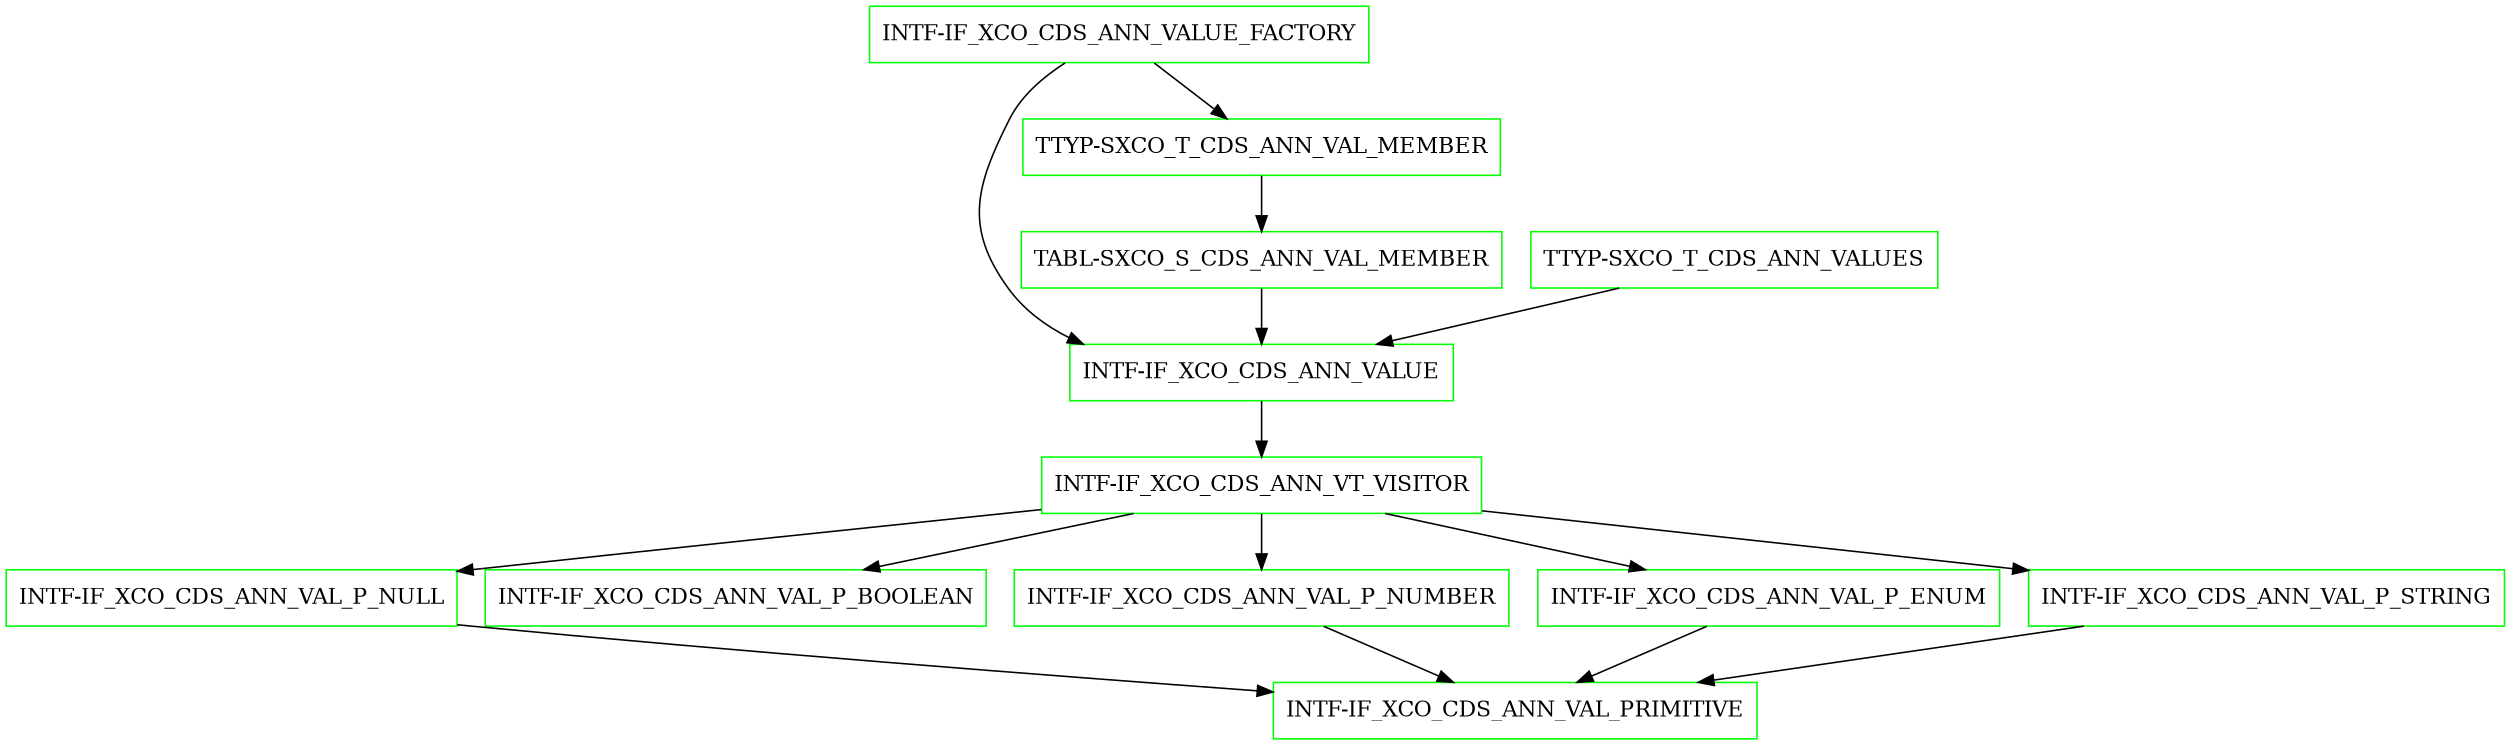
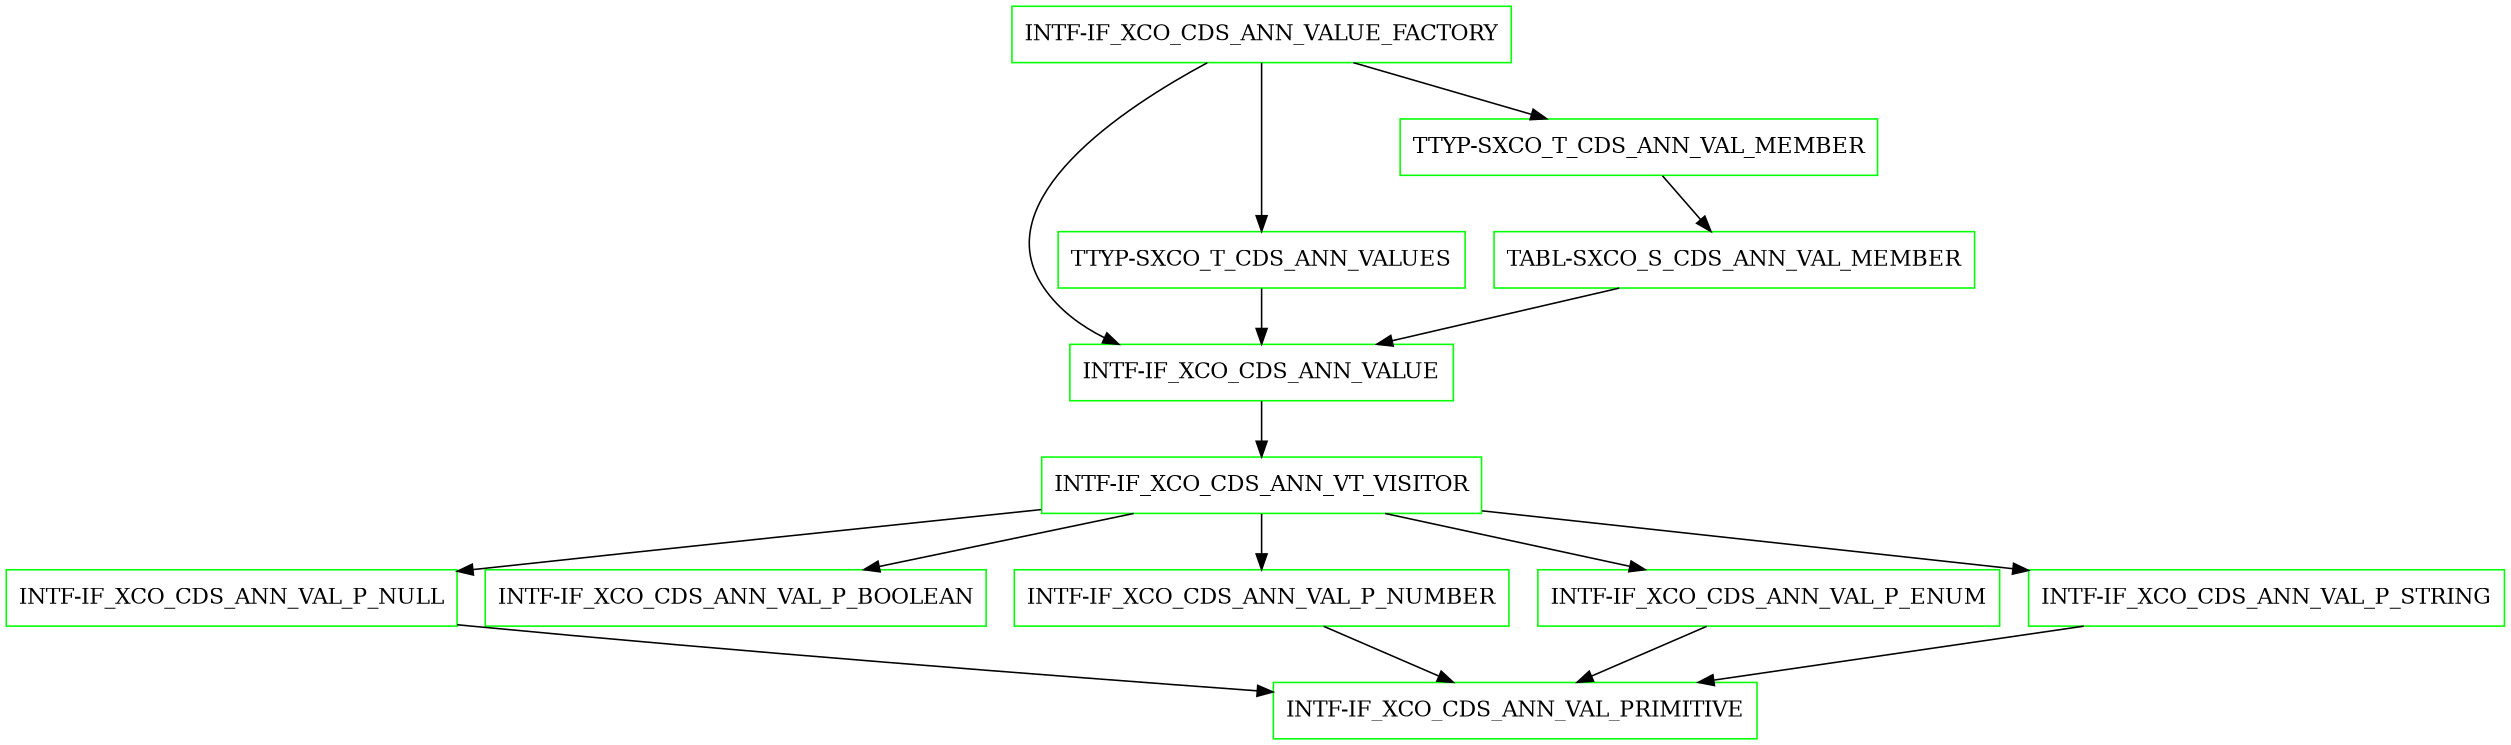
edge "INTF-IF_XCO_CDS_ANN_VALUE_FACTORY" -> "TTYP-SXCO_T_CDS_ANN_VALUES": added
